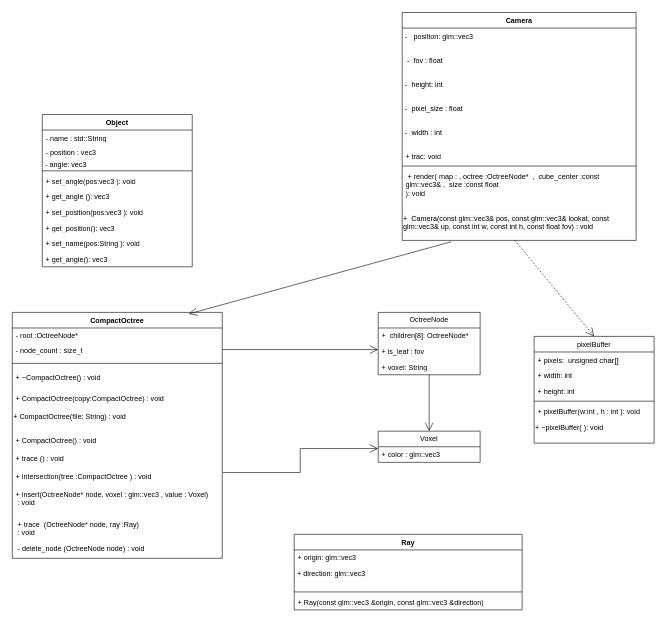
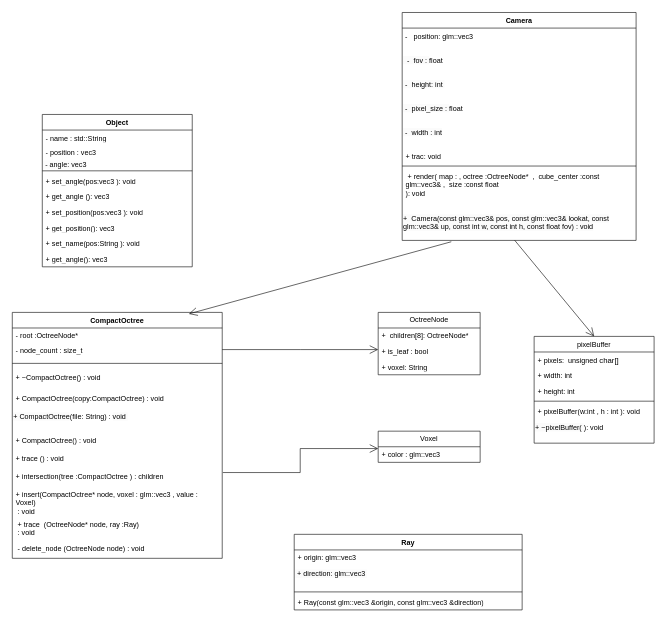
edge "+ Camera(const glm::vec3& pos, const glm::vec3& lookat, const glm::vec3& up, const int w, const int h, const float fov) : void" -> "pixelBuffer": style dashed -> solid
node "+ is_leaf : fov": label "+ is_leaf : fov" -> "+ is_leaf : bool"
edge "OctreeNode" -> "Voxel": removed
node "+ intersection(tree :CompactOctree ) : void": label "+ intersection(tree :CompactOctree ) : void" -> "+ intersection(tree :CompactOctree ) : children"
node "+ insert(OctreeNode* node, voxel : glm::vec3 , value : Voxel) : void": label "+ insert(OctreeNode* node, voxel : glm::vec3 , value : Voxel) : void" -> "+ insert(CompactOctree* node, voxel : glm::vec3 , value : Voxel) : void"
